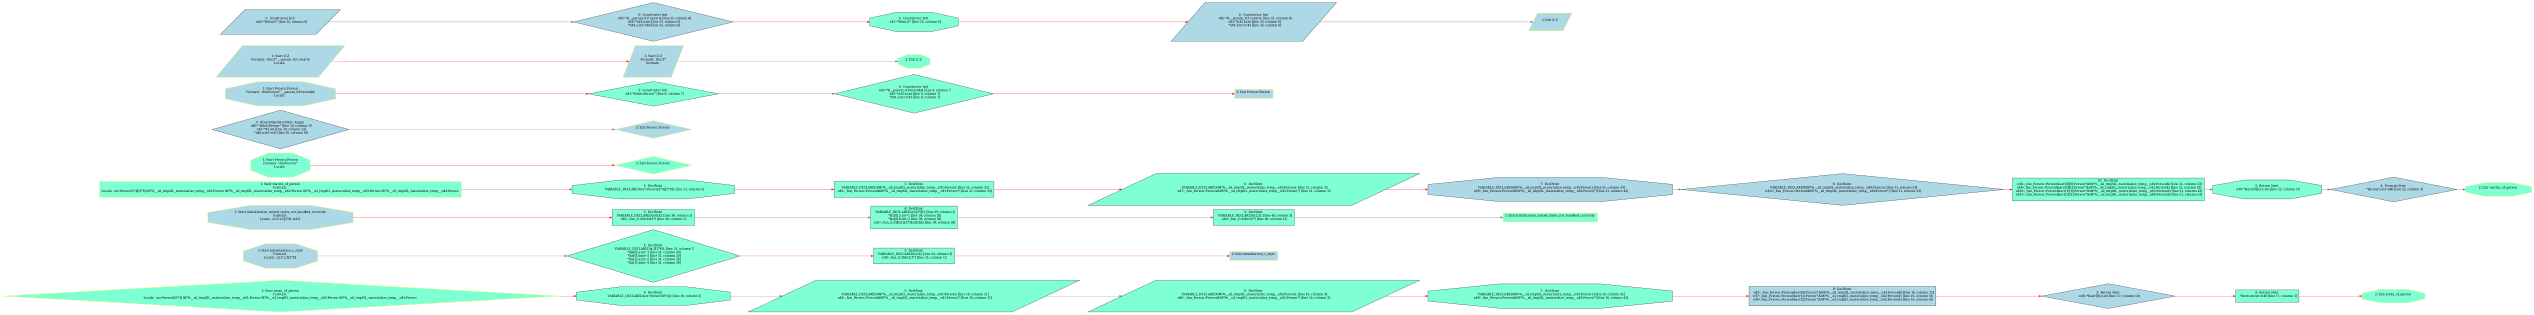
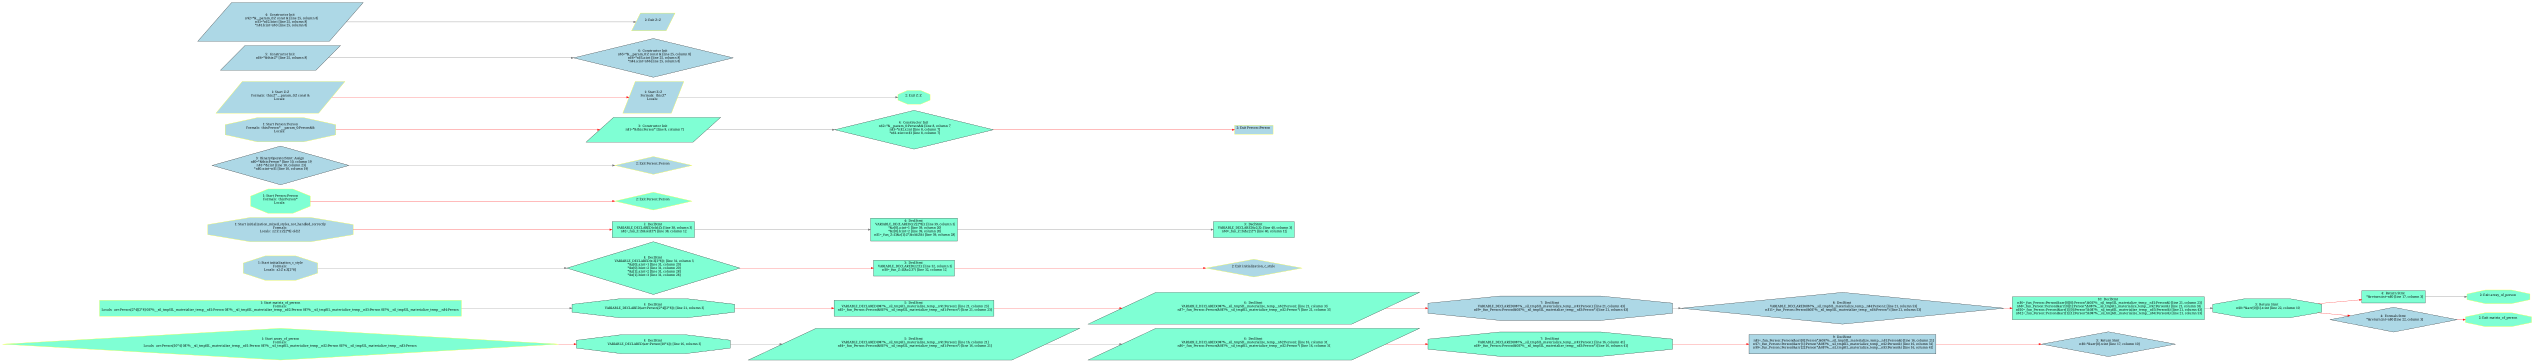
node "3:  Constructor Init n$1=*&this:Z* [line 25, column 8]": removed
node "1: Start Z::Z Formals:  this:Z* Formals:": label "1: Start Z::Z Formals:  this:Z* Formals:" -> "1: Start Z::Z Formals:  this:Z* Locals:"
node "3:  Constructor Init n$1=*&this:Person* [line 8, column 7]": shape diamond -> parallelogram
edge "3:  Return Stmt n$0=*&arr[0][1].x:int [line 22, column 10]" -> "4:  Formals Stmt *&return:int=n$0 [line 22, column 3]": color gray40 -> red
edge "4:  Formals Stmt *&return:int=n$0 [line 22, column 3]" -> "2: Exit matrix_of_person": color gray40 -> red
node "2: Exit initialization_mixed_styles_not_handled_correctly": removed
node "2: Exit initialization_c_style": shape box -> diamond
edge "3:  Return Stmt n$0=*&arr[0].x:int [line 17, column 10]" -> "4:  Return Stmt *&return:int=n$0 [line 17, column 3]": now "3:  Return Stmt n$0=*&arr[0][1].x:int [line 22, column 10]" -> "4:  Return Stmt *&return:int=n$0 [line 17, column 3]"
edge "4:  Return Stmt *&return:int=n$0 [line 17, column 3]" -> "2: Exit array_of_person": color red -> gray40
